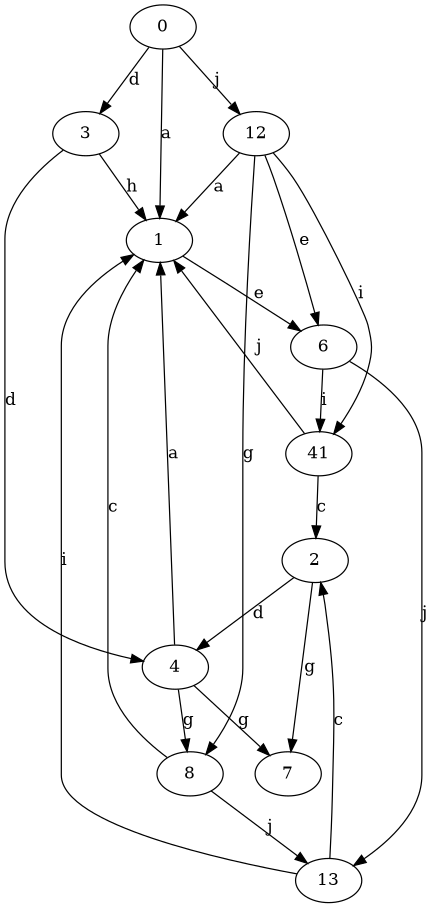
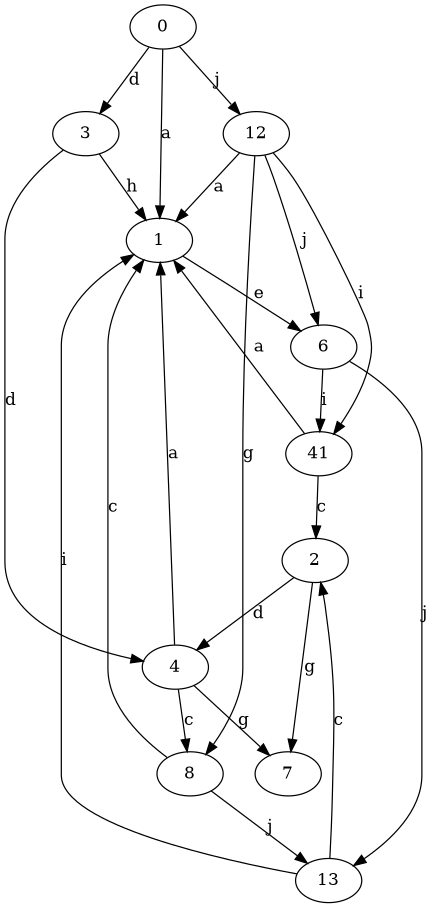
edge "12" -> "6": label "e" -> "j"
edge "41" -> "1": label "j" -> "a"
edge "4" -> "8": label "g" -> "c"
